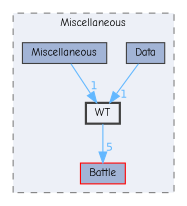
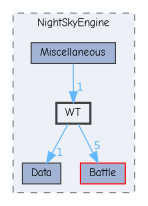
cluster "Miscellaneous": label "Miscellaneous" -> "NightSkyEngine"
edge "Data" -> "WT": reversed
